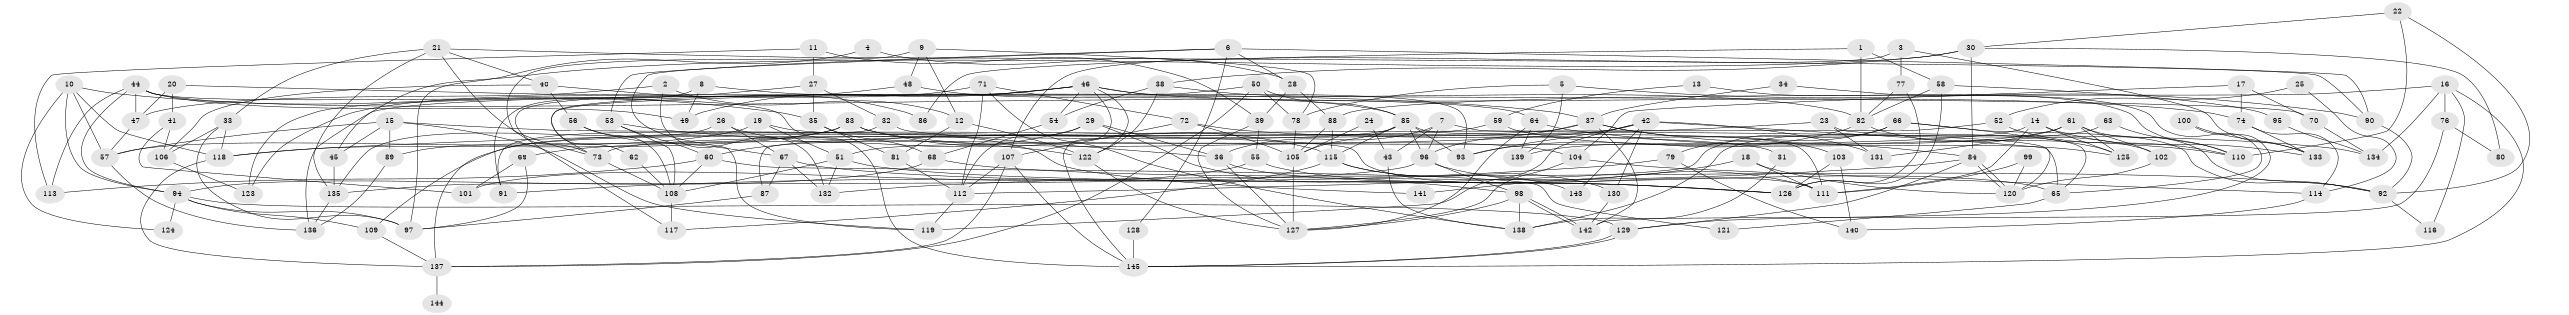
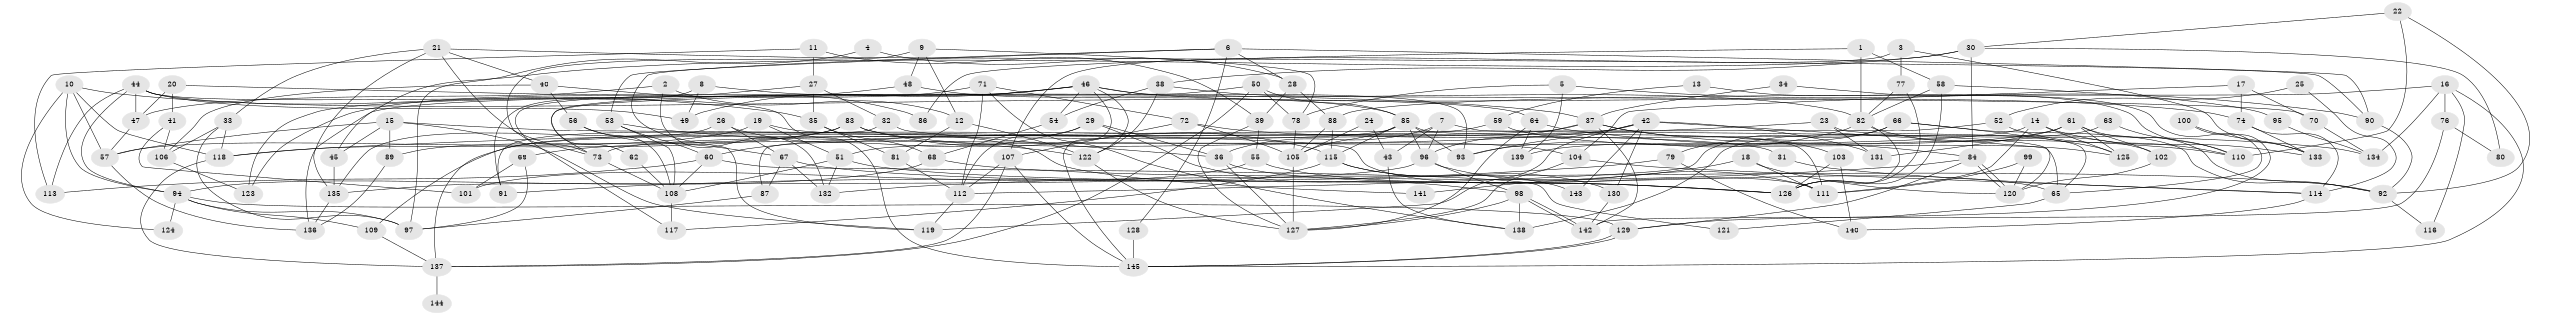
edge "82" -- "126": added
edge "31" -- "138": now "31" -- "114"
